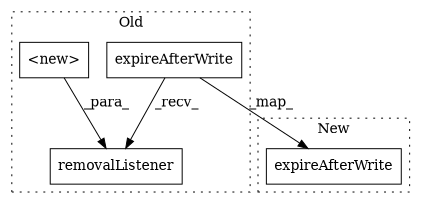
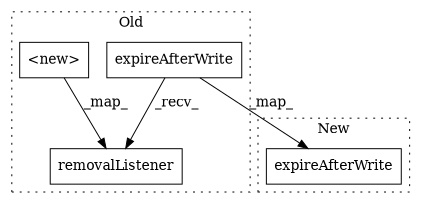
edge "<new>" -> "removalListener": label "_para_" -> "_map_"
